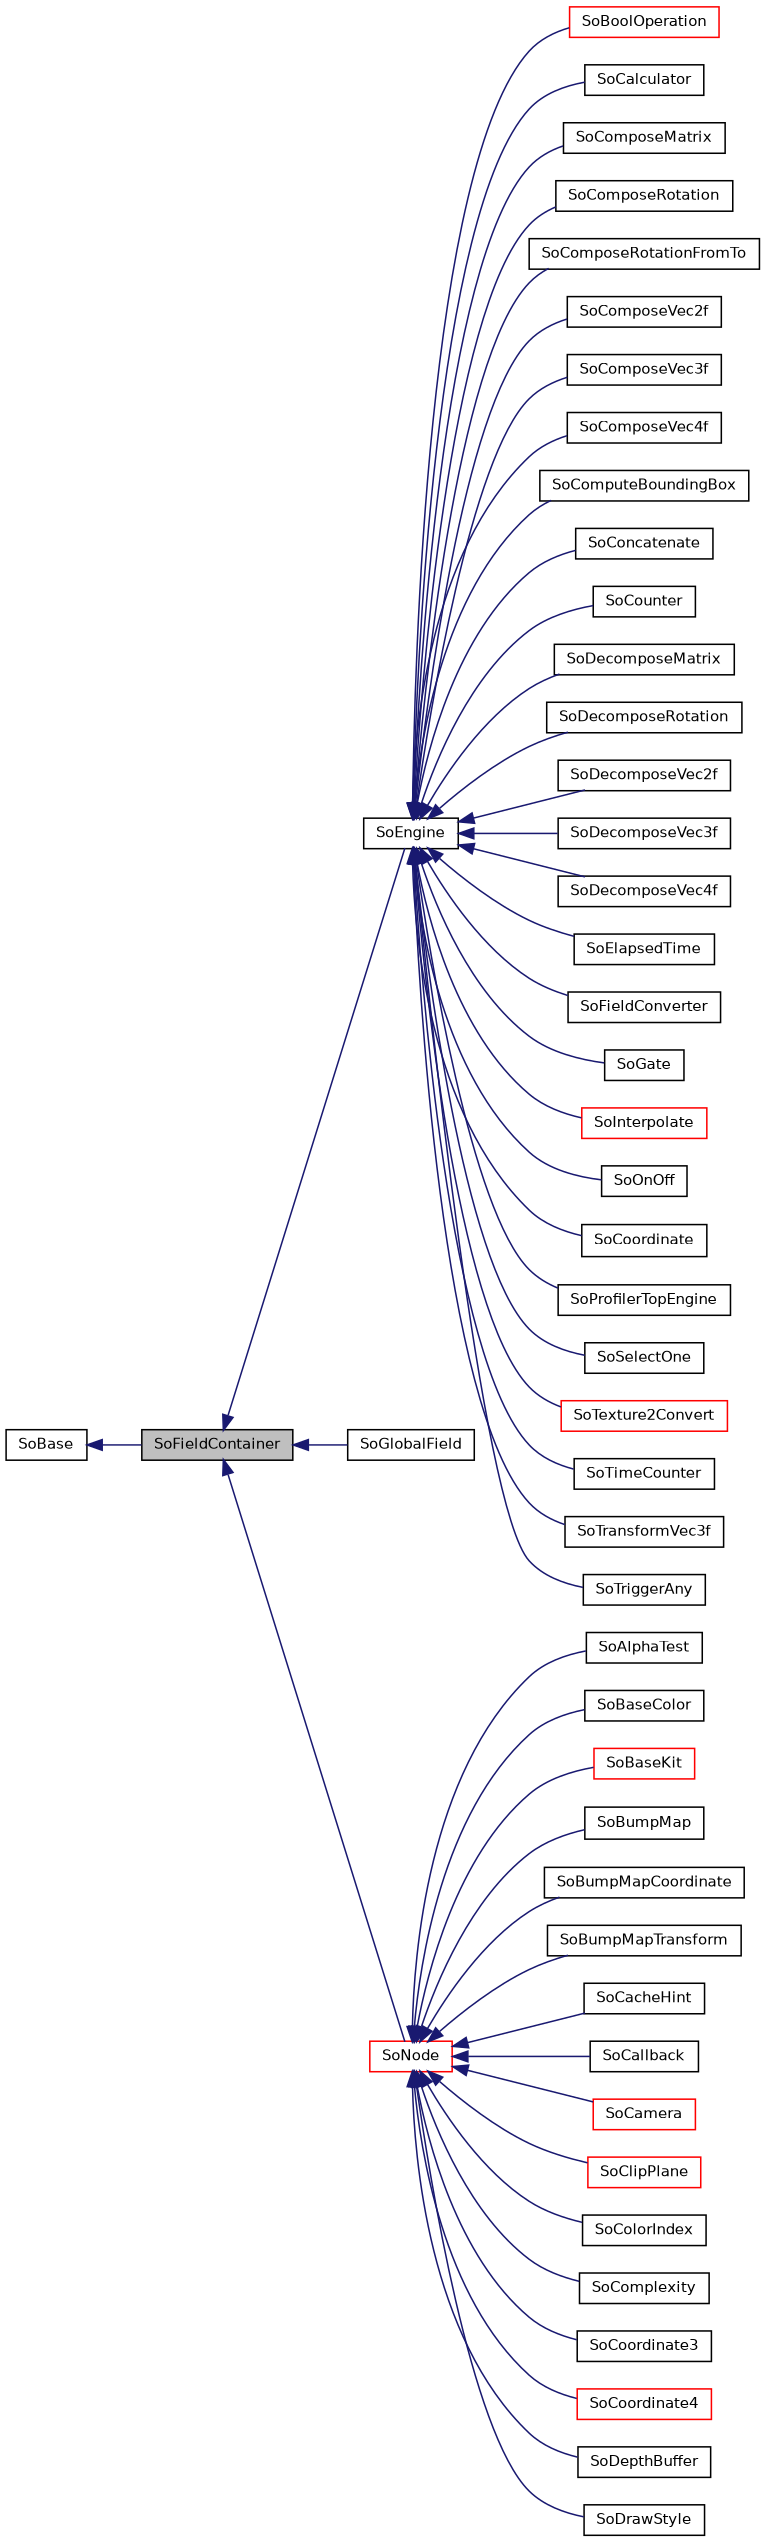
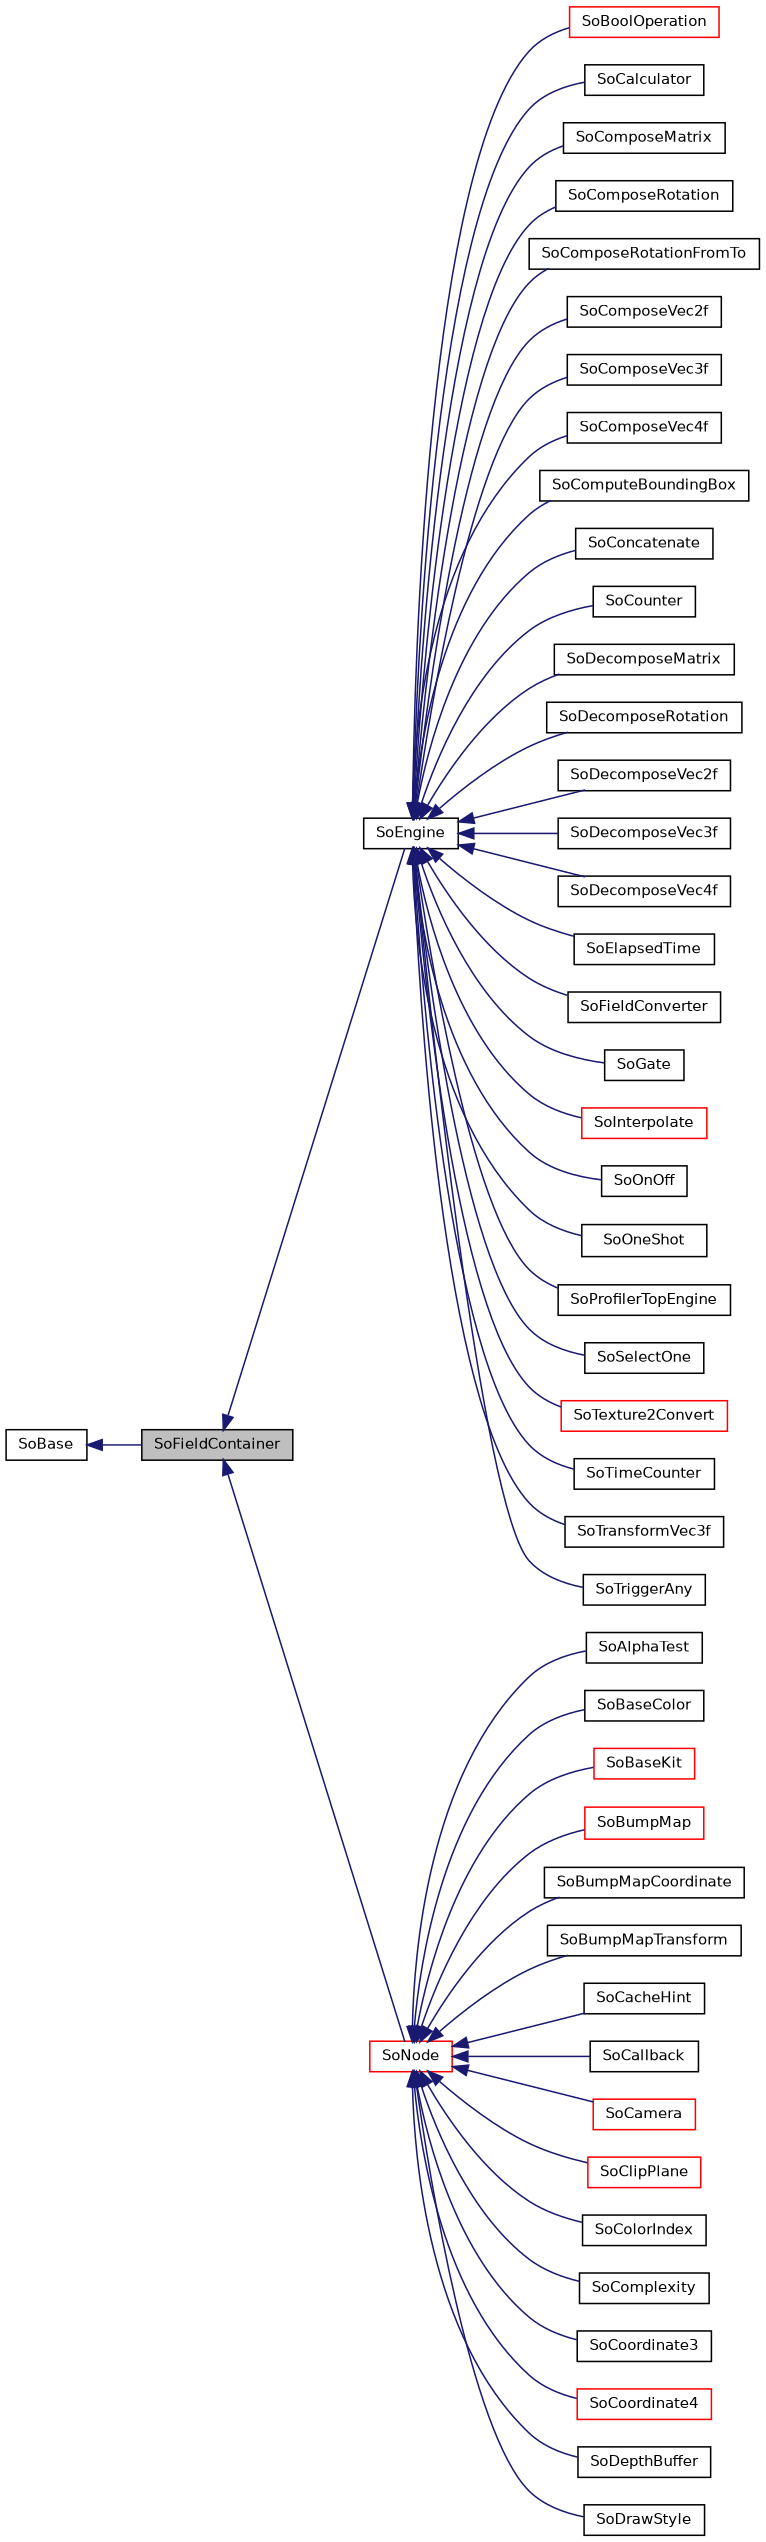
node "SoCoordinate": label "SoCoordinate" -> "SoOneShot"
node "SoGlobalField": removed
node "SoBumpMap": color black -> red
